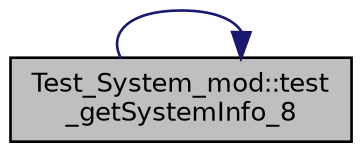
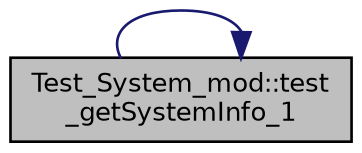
node "Test_System_mod::test _getSystemInfo_8": label "Test_System_mod::test _getSystemInfo_8" -> "Test_System_mod::test _getSystemInfo_1"
